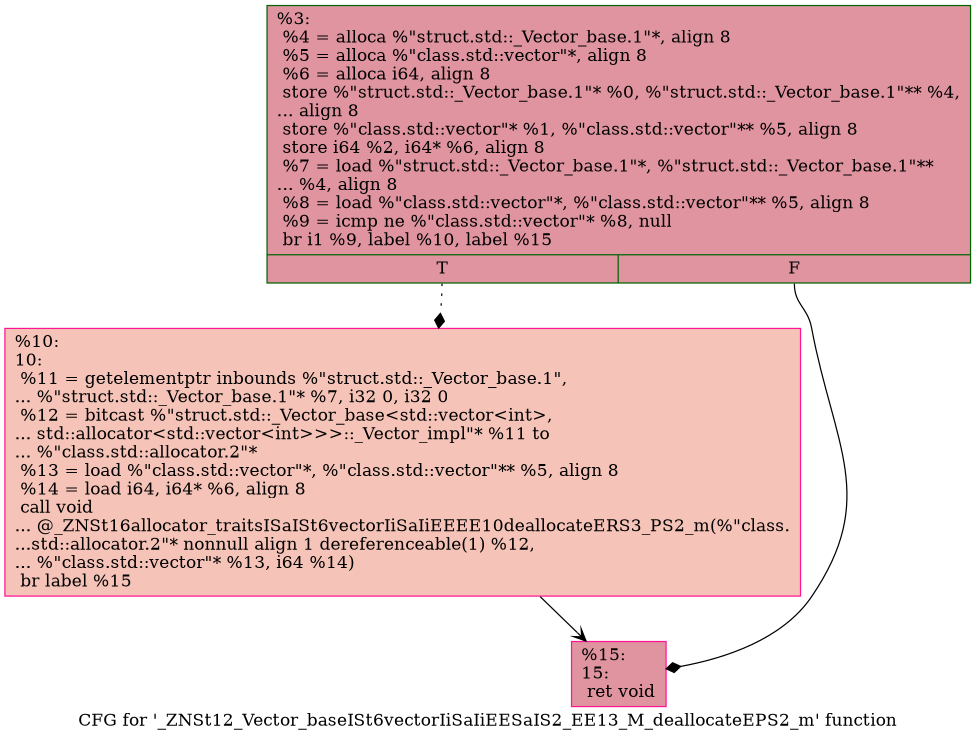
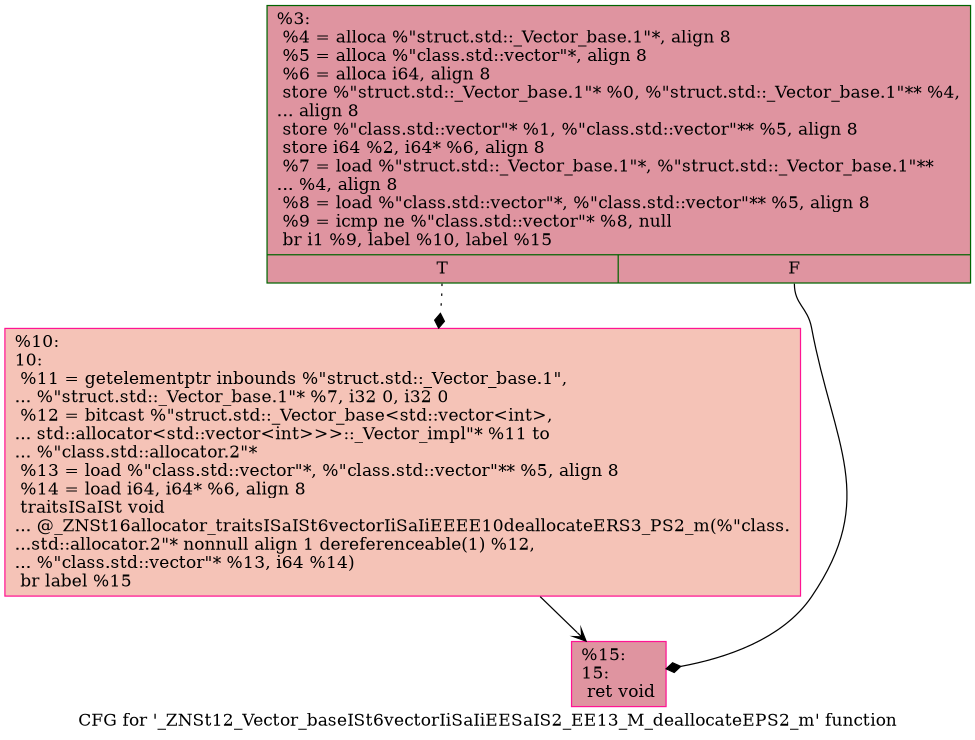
node "%10:": text "call void" -> "traitsISaISt void"
